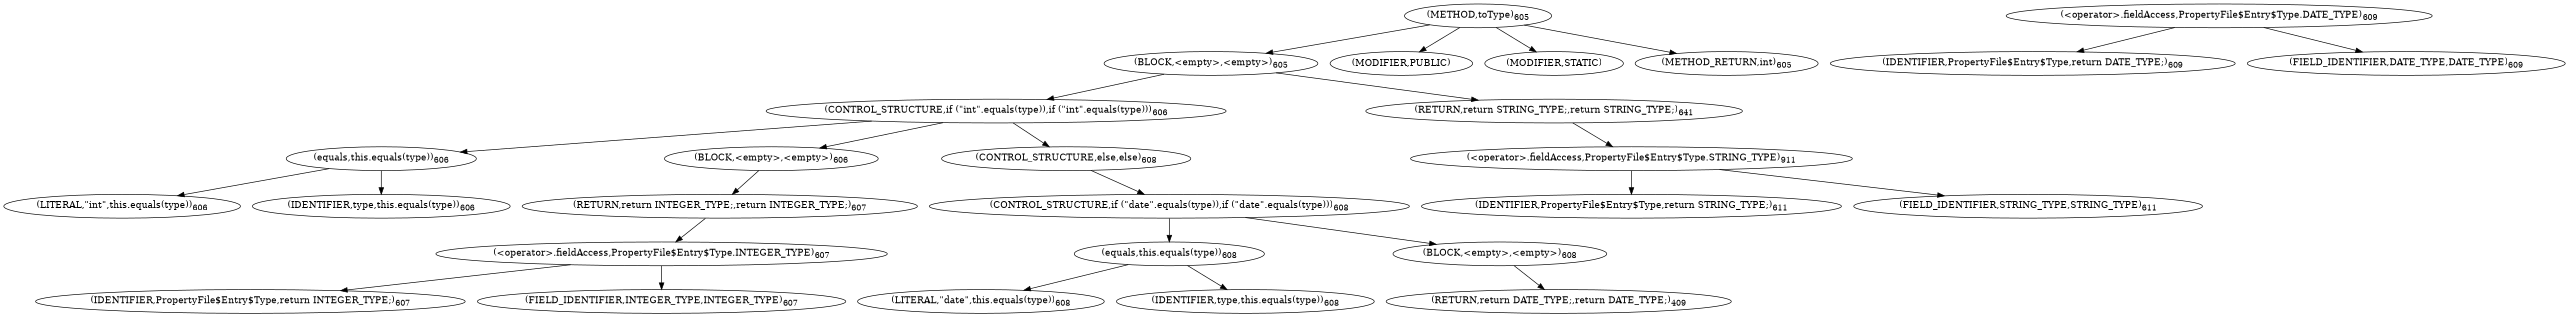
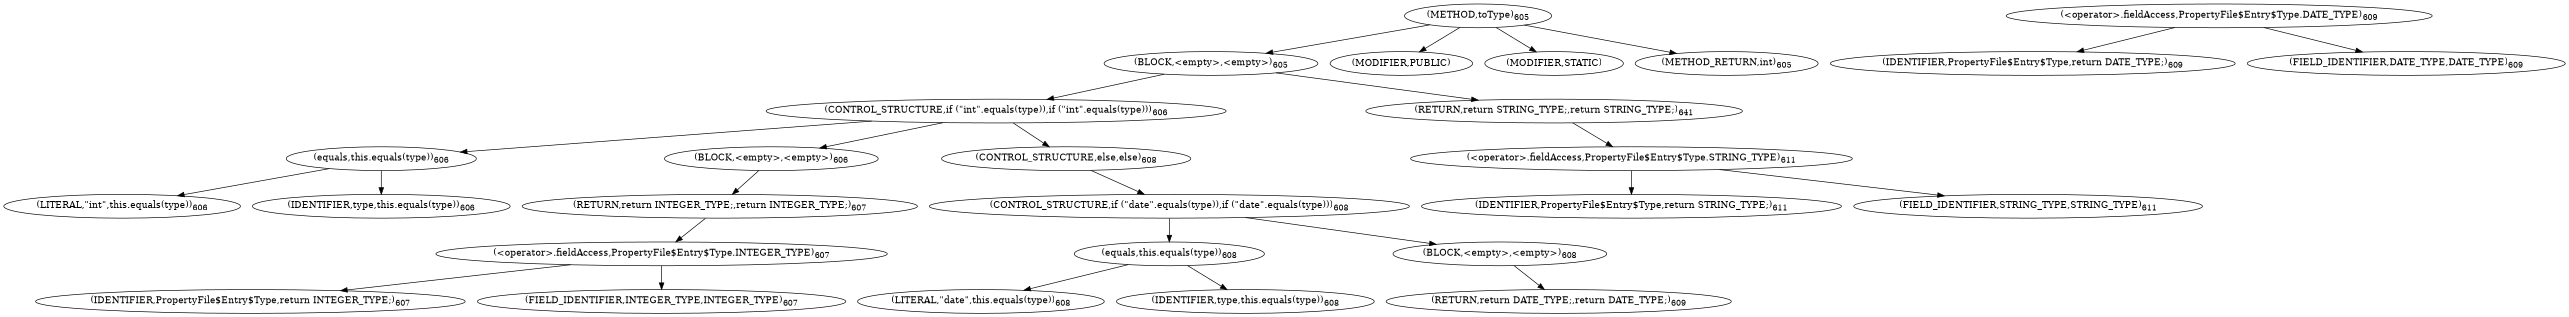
node "(<operator>.fieldAccess,PropertyFile$Entry$Type.STRING_TYPE)": text "911" -> "611"
node "(RETURN,return DATE_TYPE;,return DATE_TYPE;)": text "409" -> "609"
